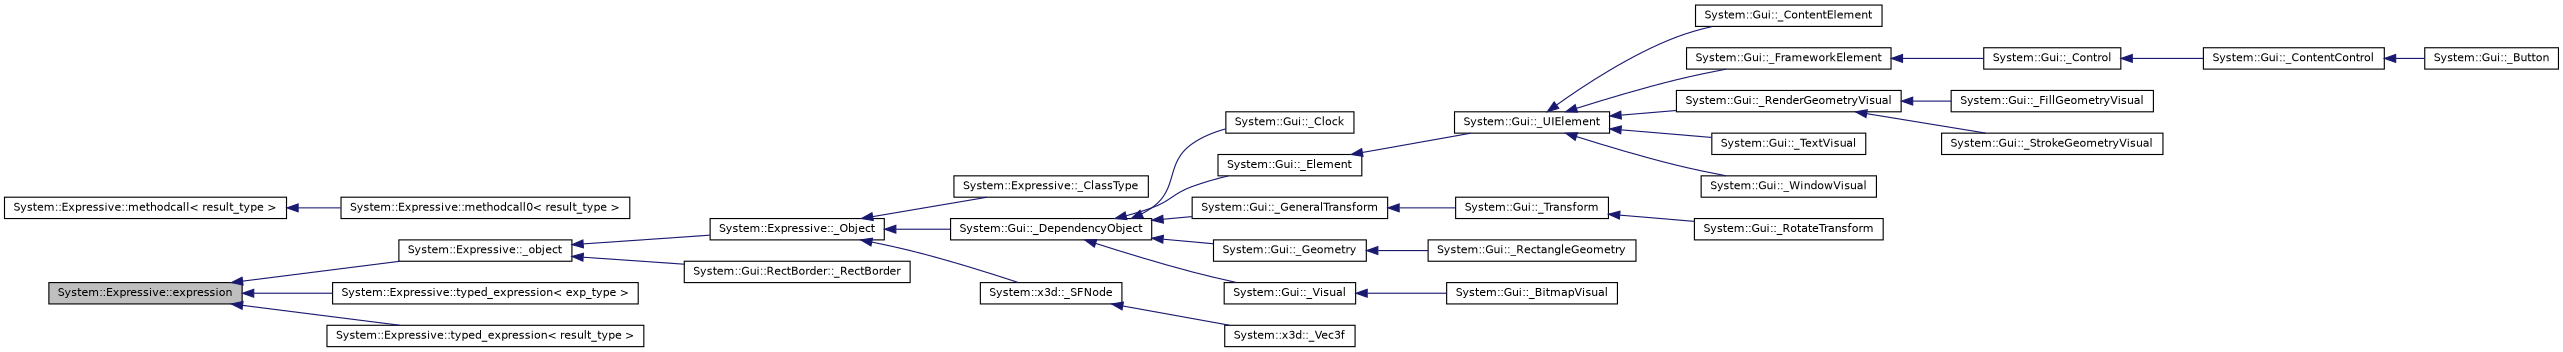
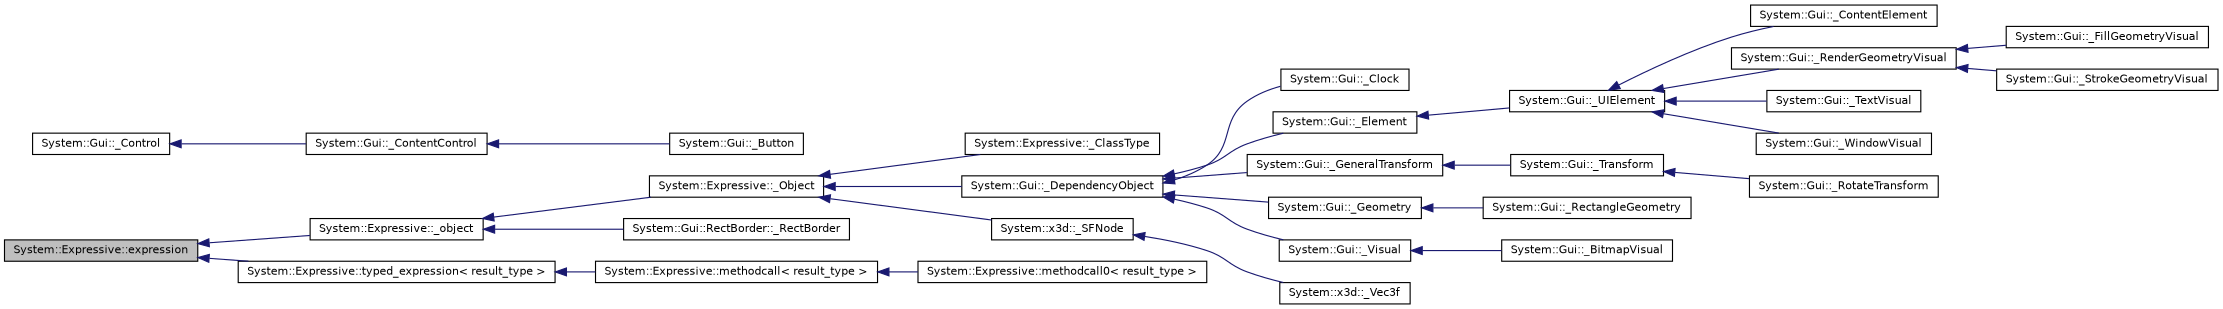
node "System::Gui::_FrameworkElement": removed
edge "System::Expressive::methodcall< result_type >" -> "System::Expressive::typed_expression< result_type >": added
node "System::Expressive::typed_expression< exp_type >": removed
